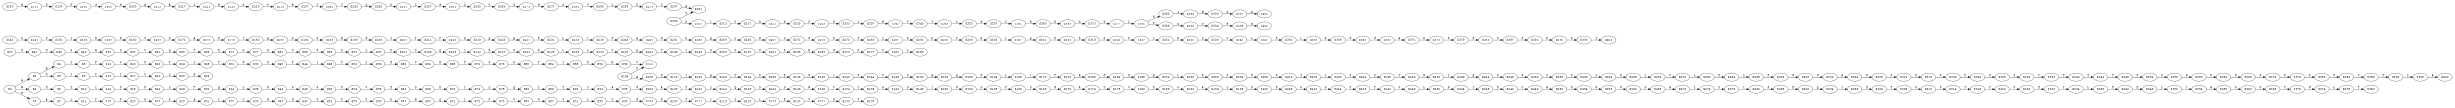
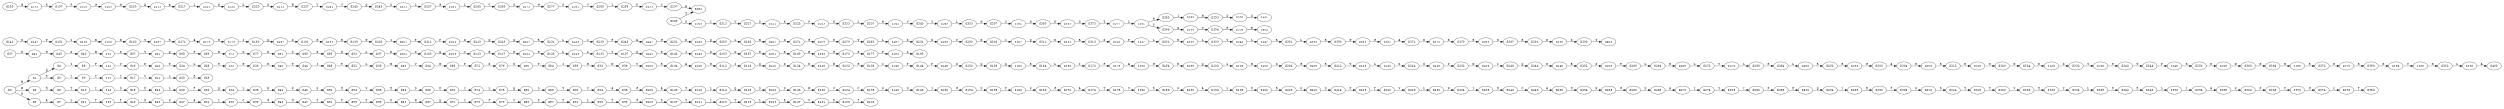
edge "S104" -> "S100": reversed
